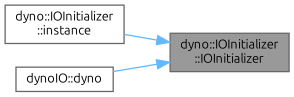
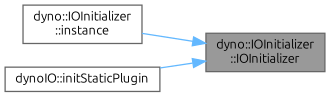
node "dynoIO::dyno": label "dynoIO::dyno" -> "dynoIO::initStaticPlugin"
